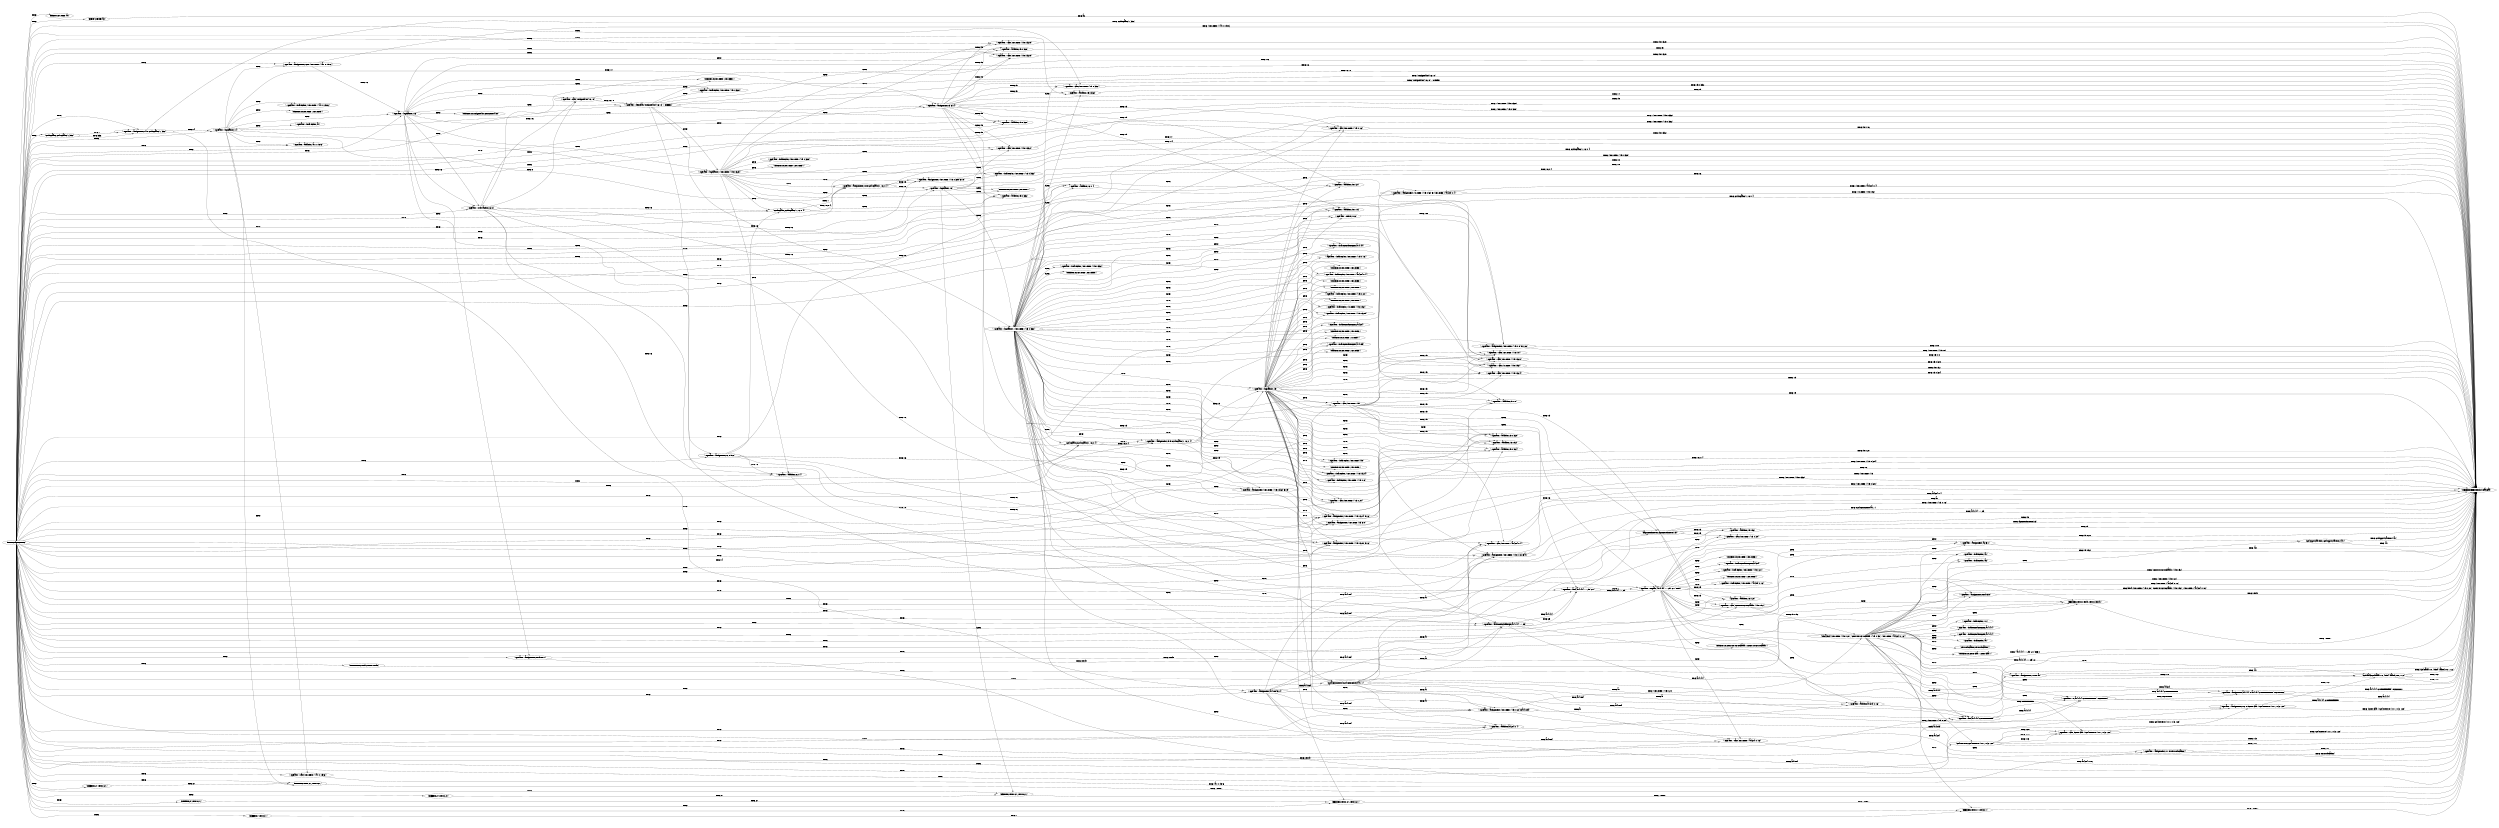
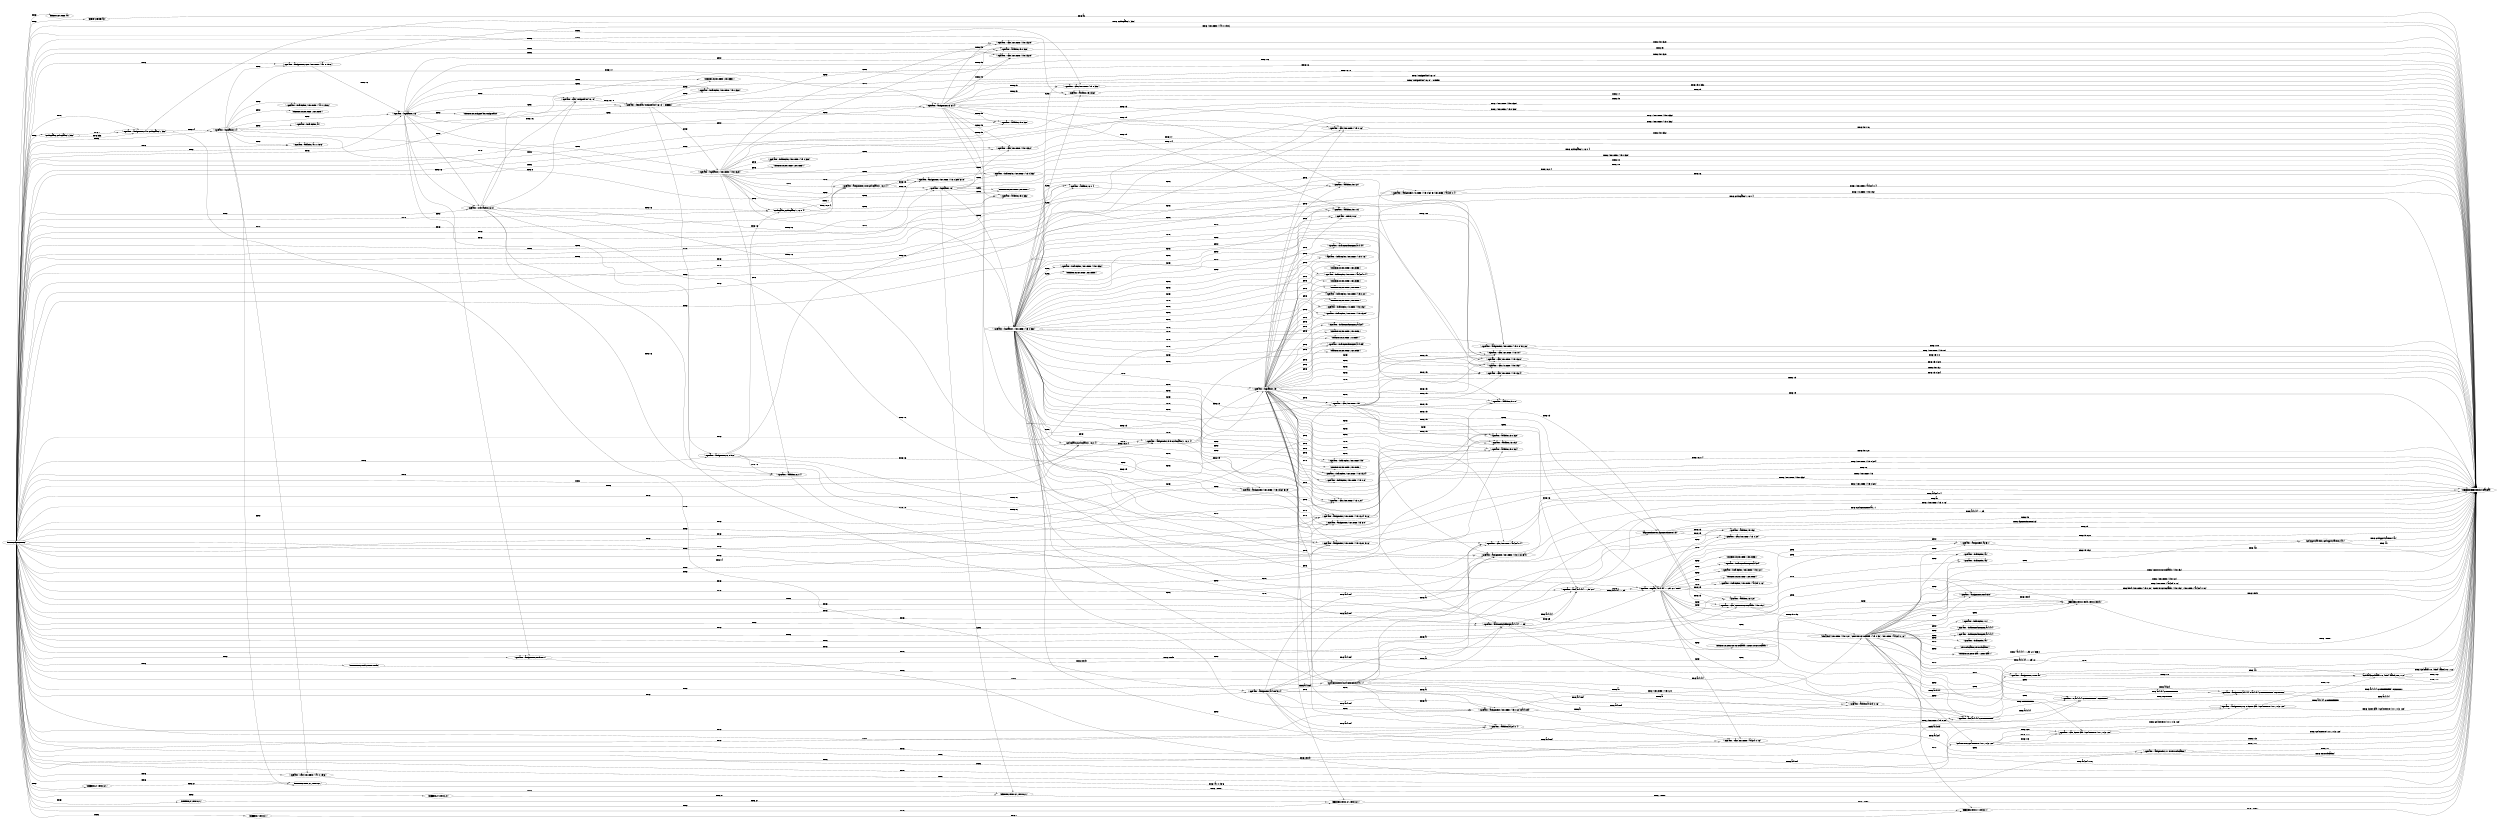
node "(UNKNOWN,unsigned int,conncontrol int)": label "(UNKNOWN,unsigned int,conncontrol int)" -> "(UNKNOWN,unsigned int,unsigned int)"
edge "(<operator>.lessThan,(unsigned int)(v6 - 8) < 0xFFB1)" -> "(<operator>.logicalNot,!*(_DWORD *)(v5 + 332))": now "(<operator>.logicalNot,!*(_DWORD *)(v5 + 328))" -> "(<operator>.logicalNot,!*(_DWORD *)(v5 + 332))"
edge "(<operator>.assignment,result = 0)" -> "(RETURN,return result;,return result;)": added, label "DDG: result"
edge "(UNKNOWN,const struct sockaddr *,const struct sockaddr *)" -> "(<operator>.addition,a1[20] + 16)": now "(<operator>.equals,((a1[147] >> 25) & 1) == 0)" -> "(<operator>.addition,a1[20] + 16)"
